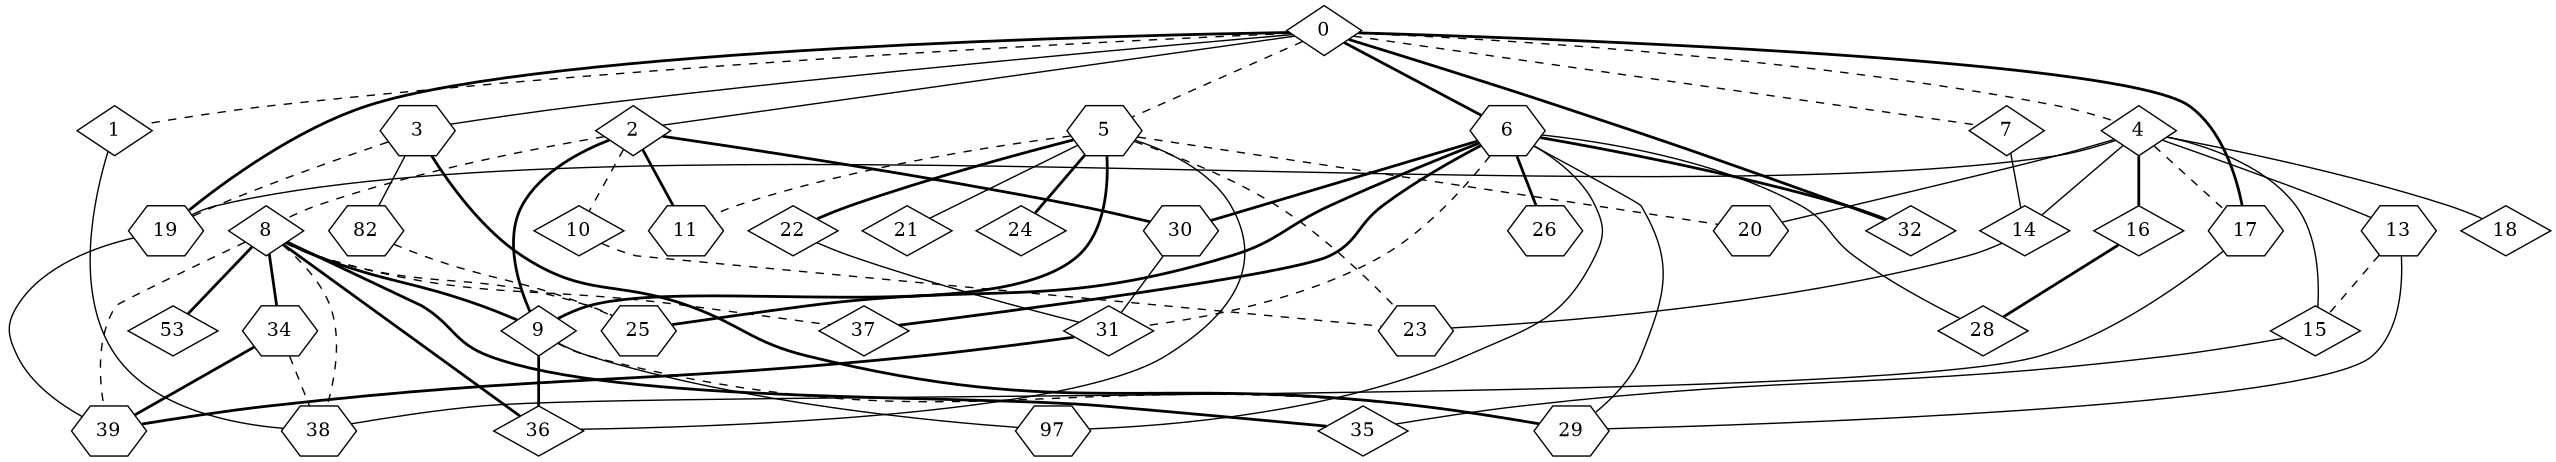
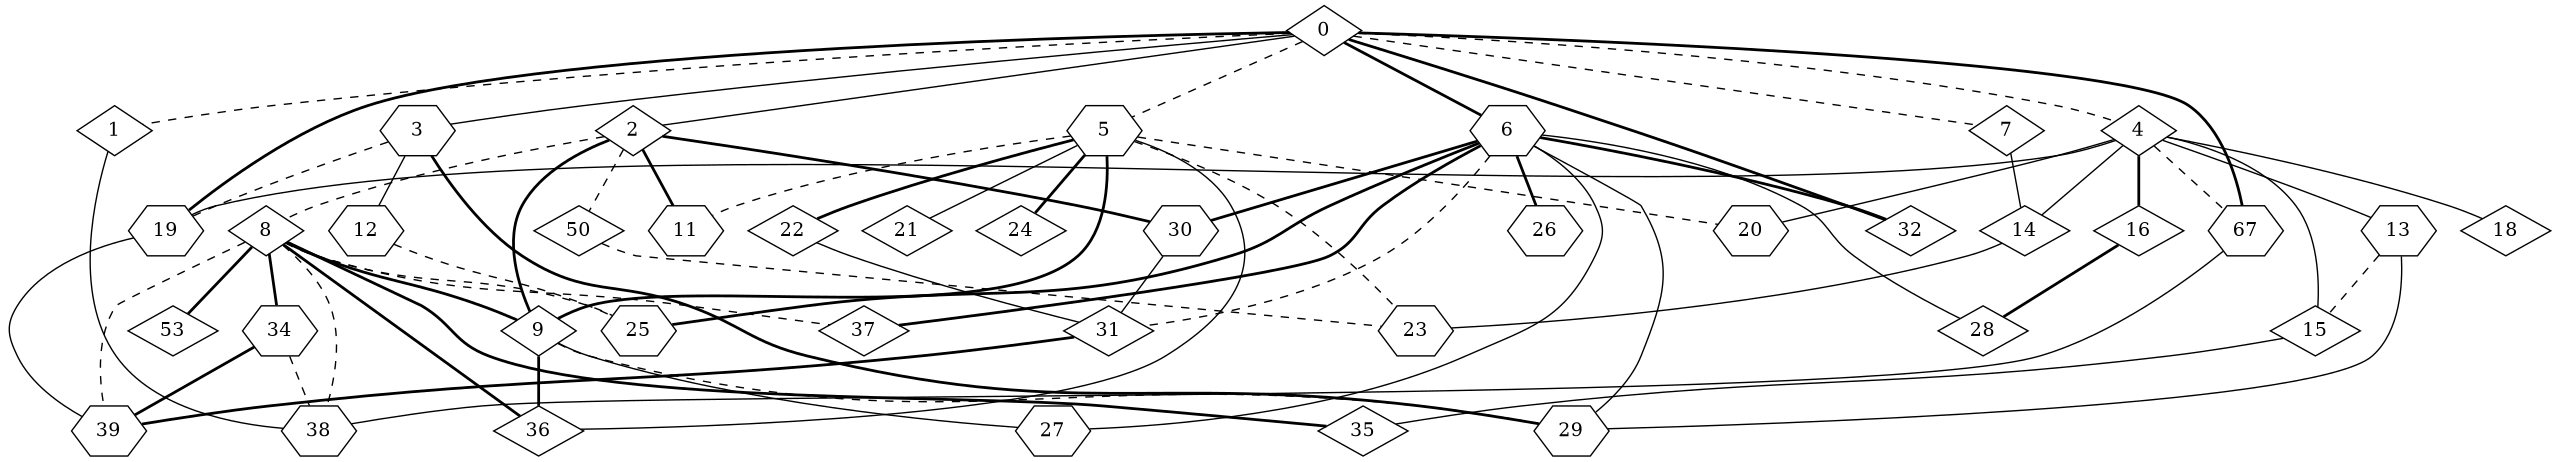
node "82": label "82" -> "12"
node "10": label "10" -> "50"
node "17": label "17" -> "67"
node "97": label "97" -> "27"
